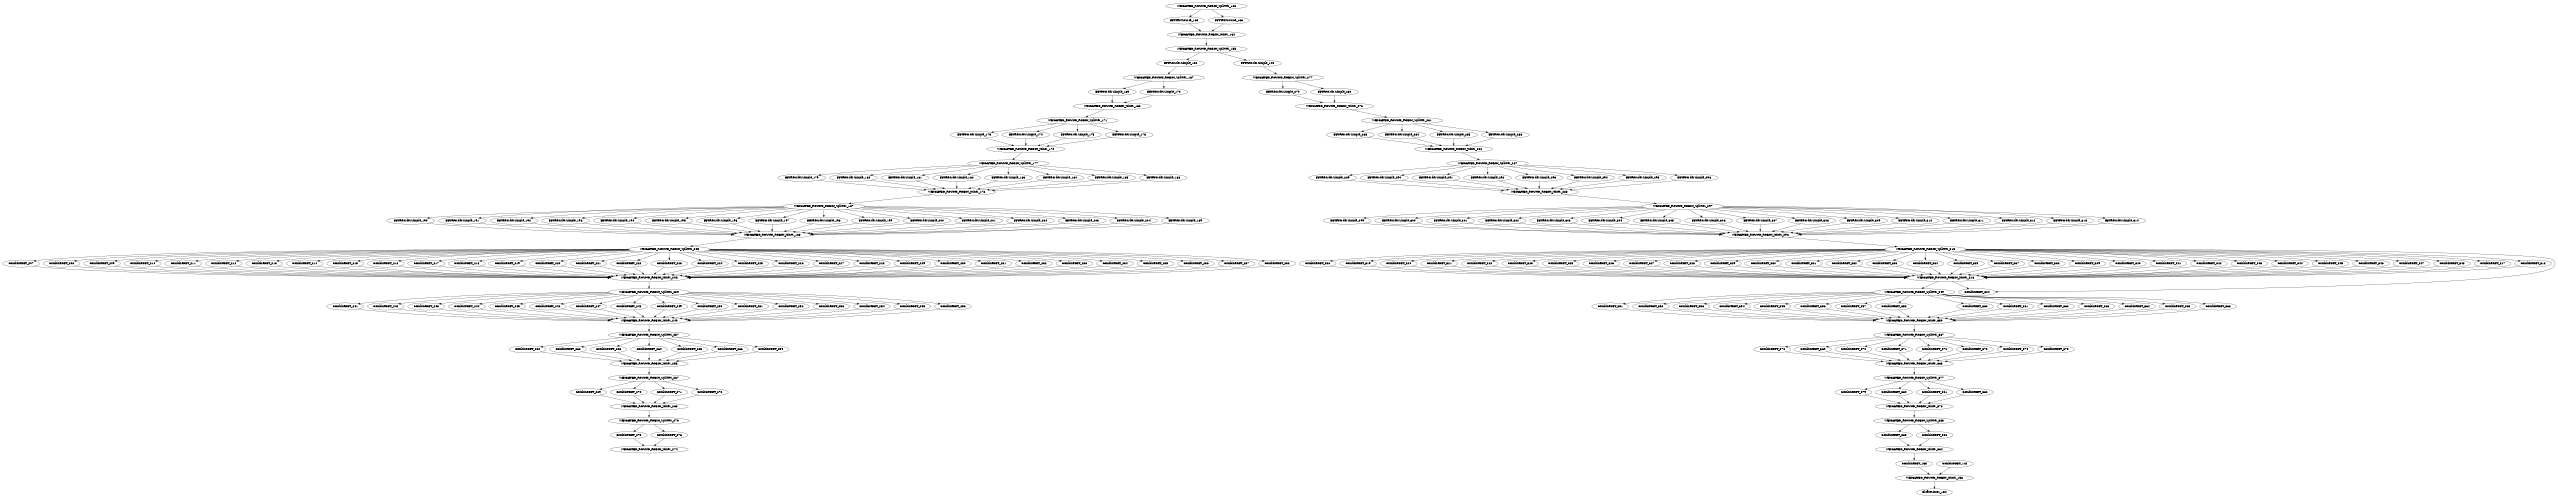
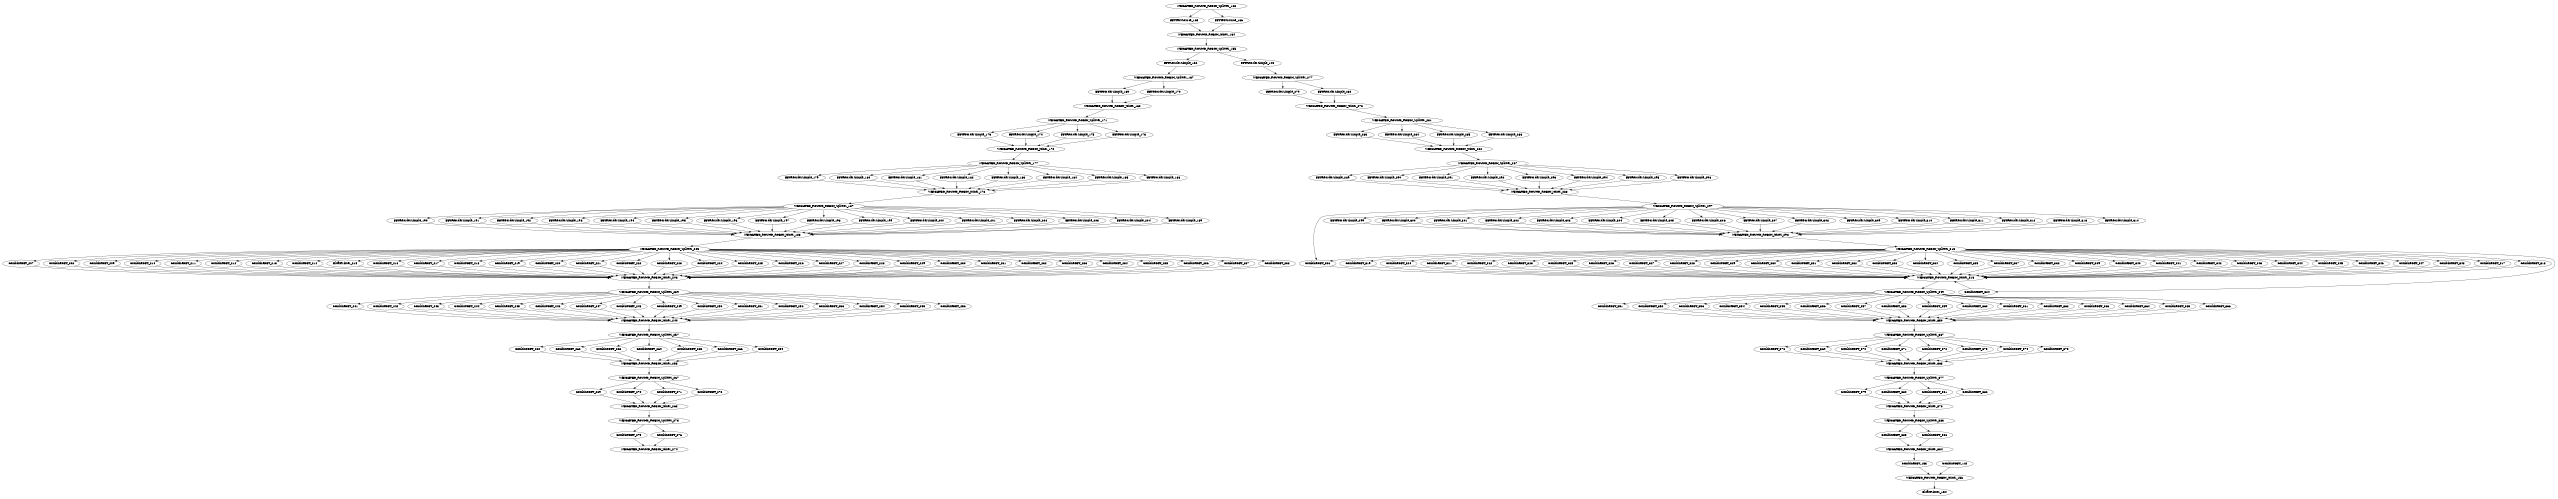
edge "WEIGHTED_ROUND_ROBIN_Splitter_297" -> "FFTReorderSimple_313": now "WEIGHTED_ROUND_ROBIN_Splitter_297" -> "CombineDFT_336"
edge "FFTReorderSimple_309" -> "WEIGHTED_ROUND_ROBIN_Joiner_298": removed
node "CombineDFT_215": label "CombineDFT_215" -> "FloatPrinter_215"
edge "WEIGHTED_ROUND_ROBIN_Joiner_316" -> "CombineDFT_324": reversed
node "CombineDFT_359": added
